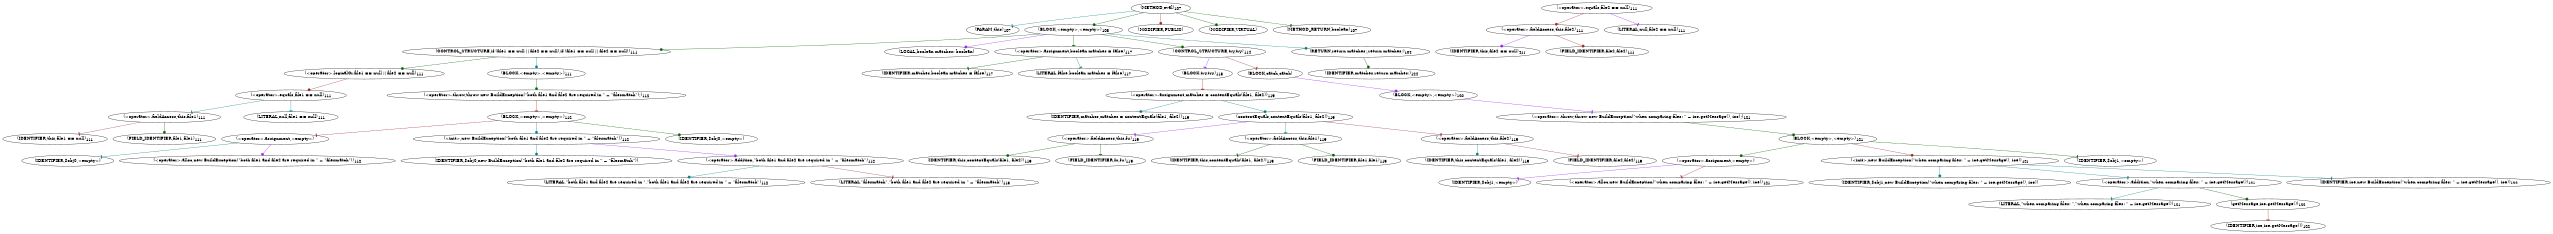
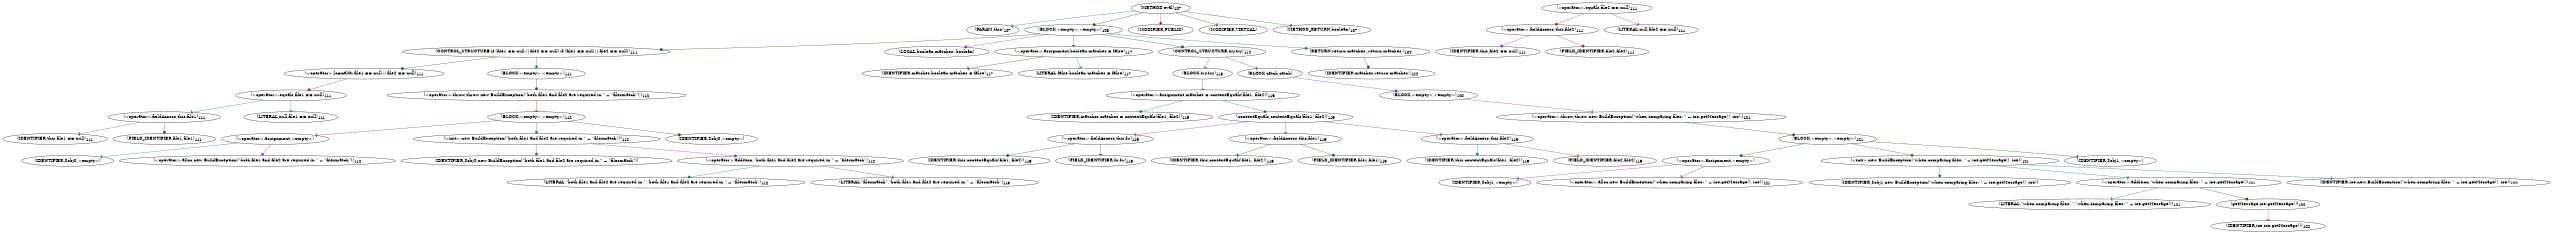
edge "(METHOD,eval)" -> "(MODIFIER,VIRTUAL)": arrowhead dot -> tee
node "(IDENTIFIER,this,file2 == null)": text "411" -> "111"
